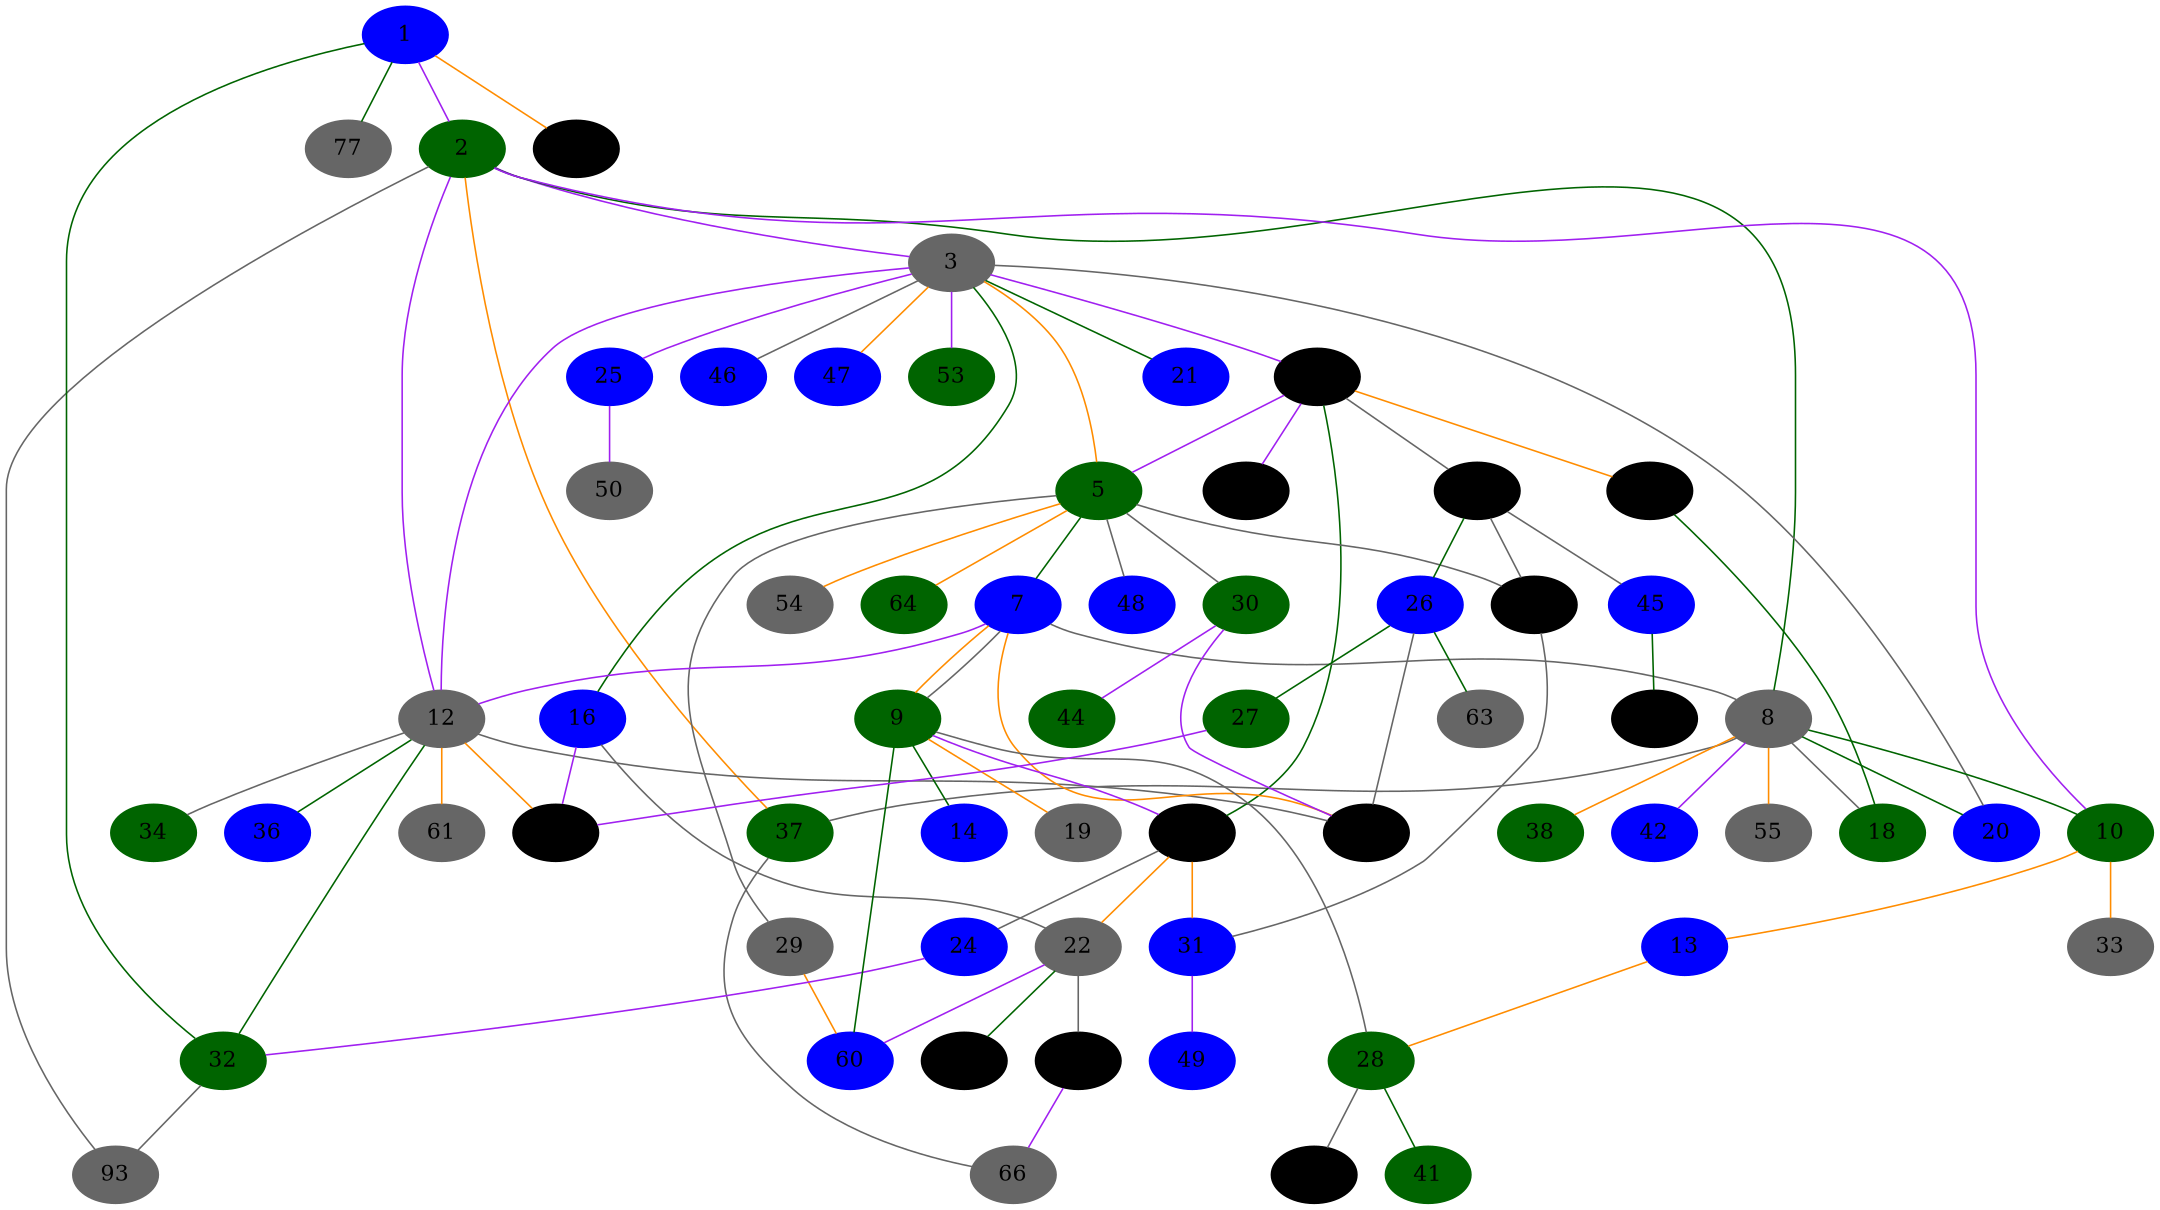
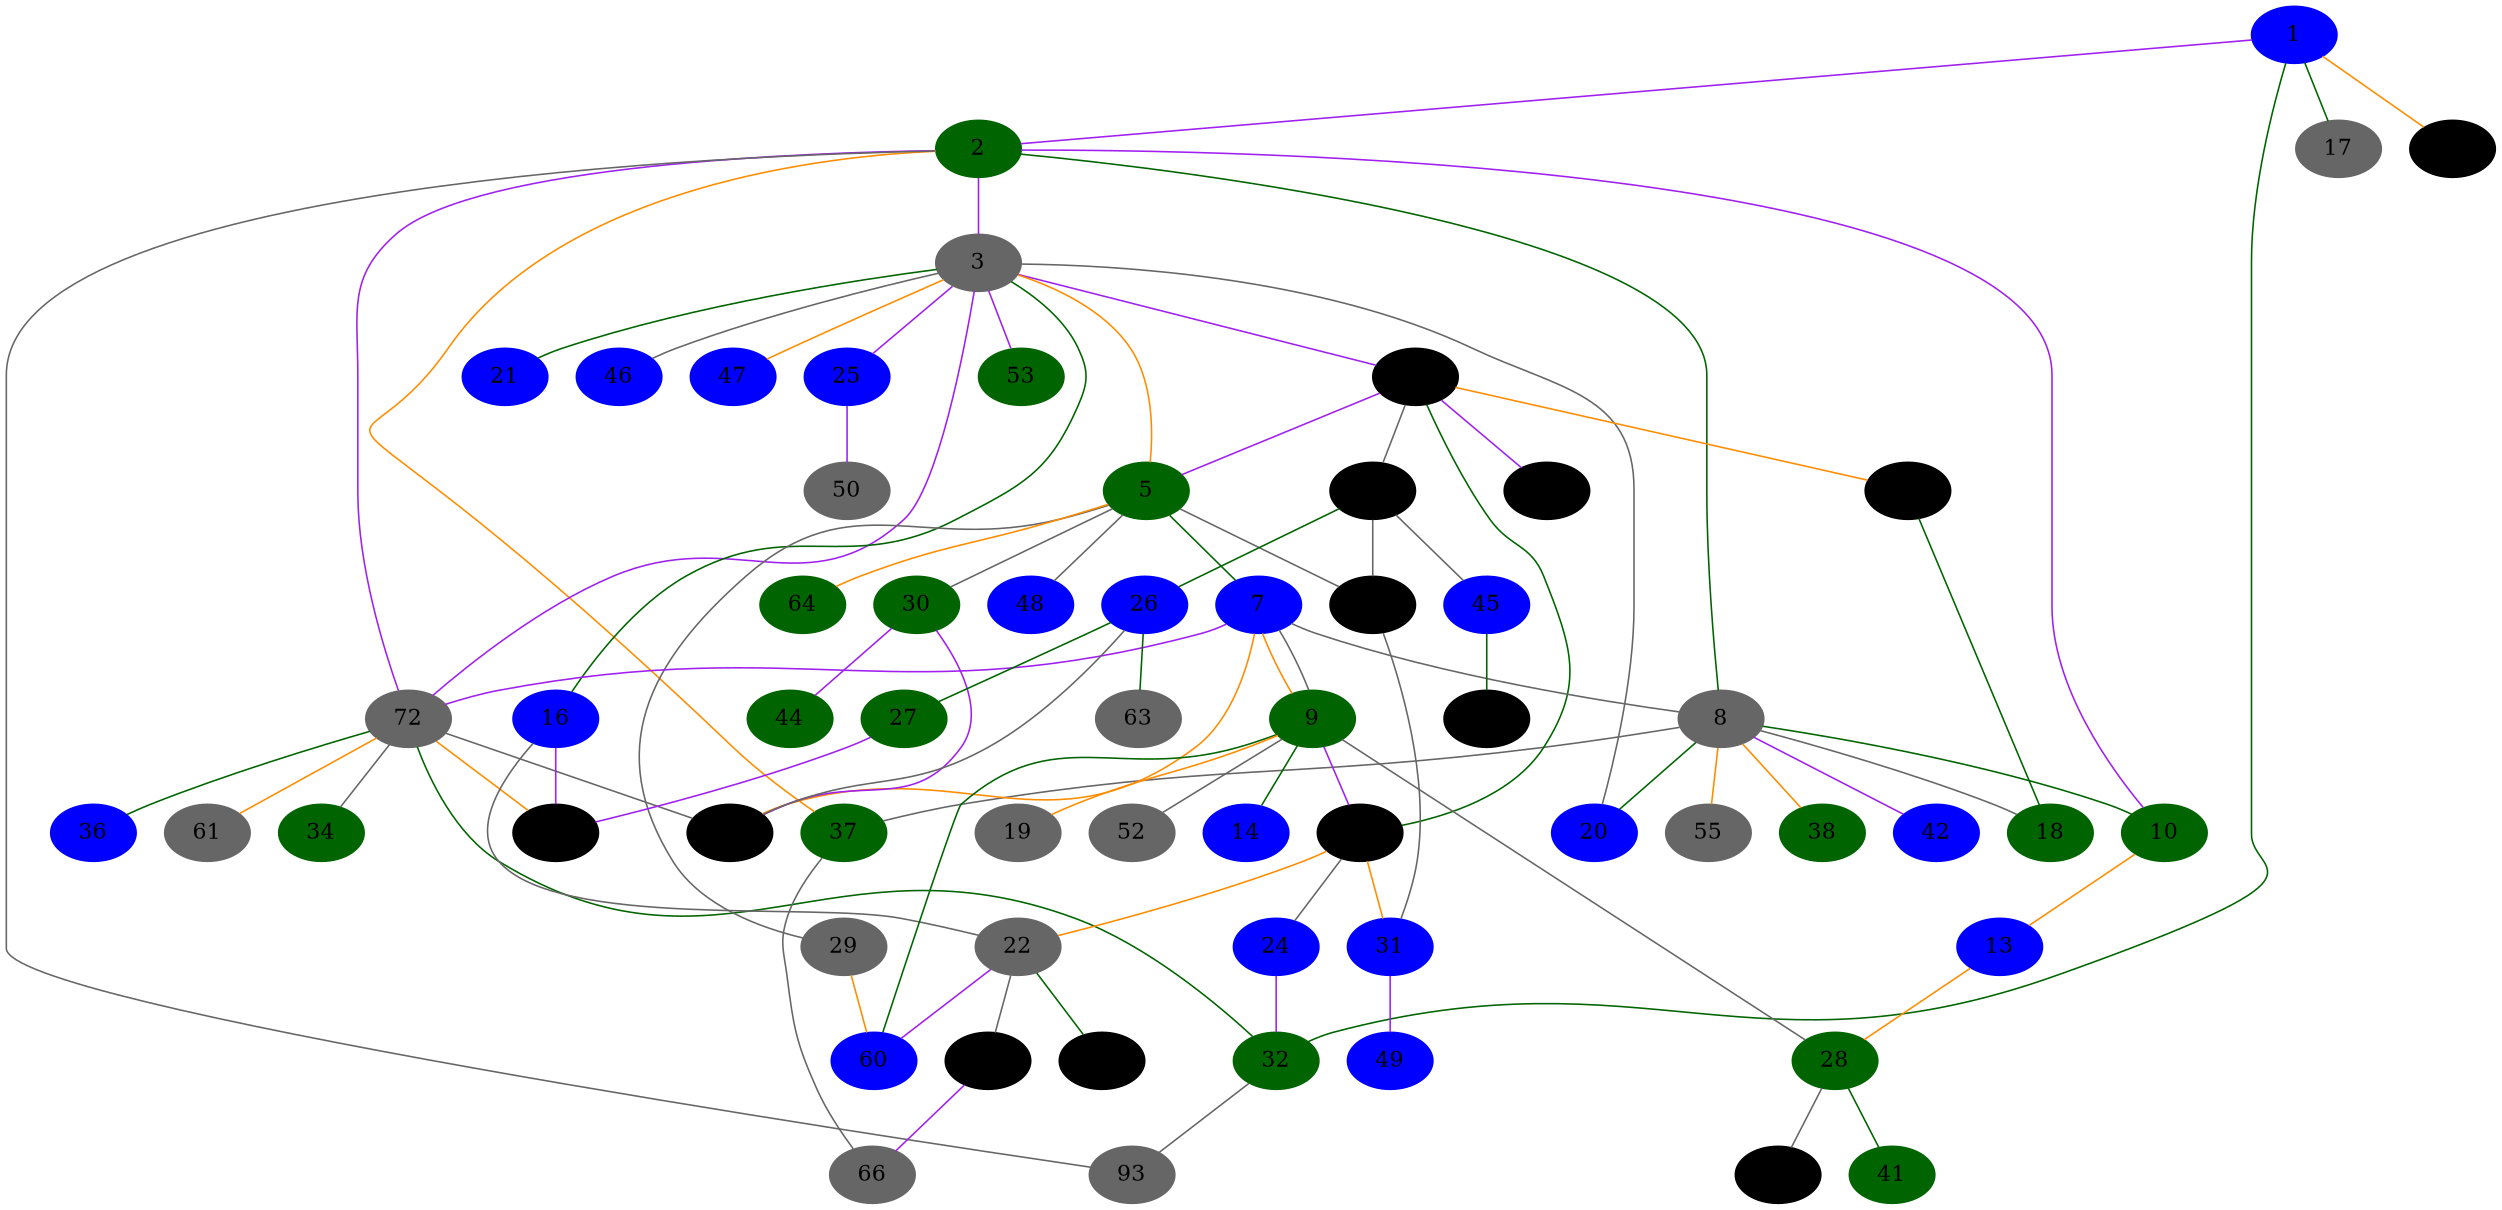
node "77": label "77" -> "17"
node "54": removed
node "12": label "12" -> "72"
node "52": added
node "33": removed
